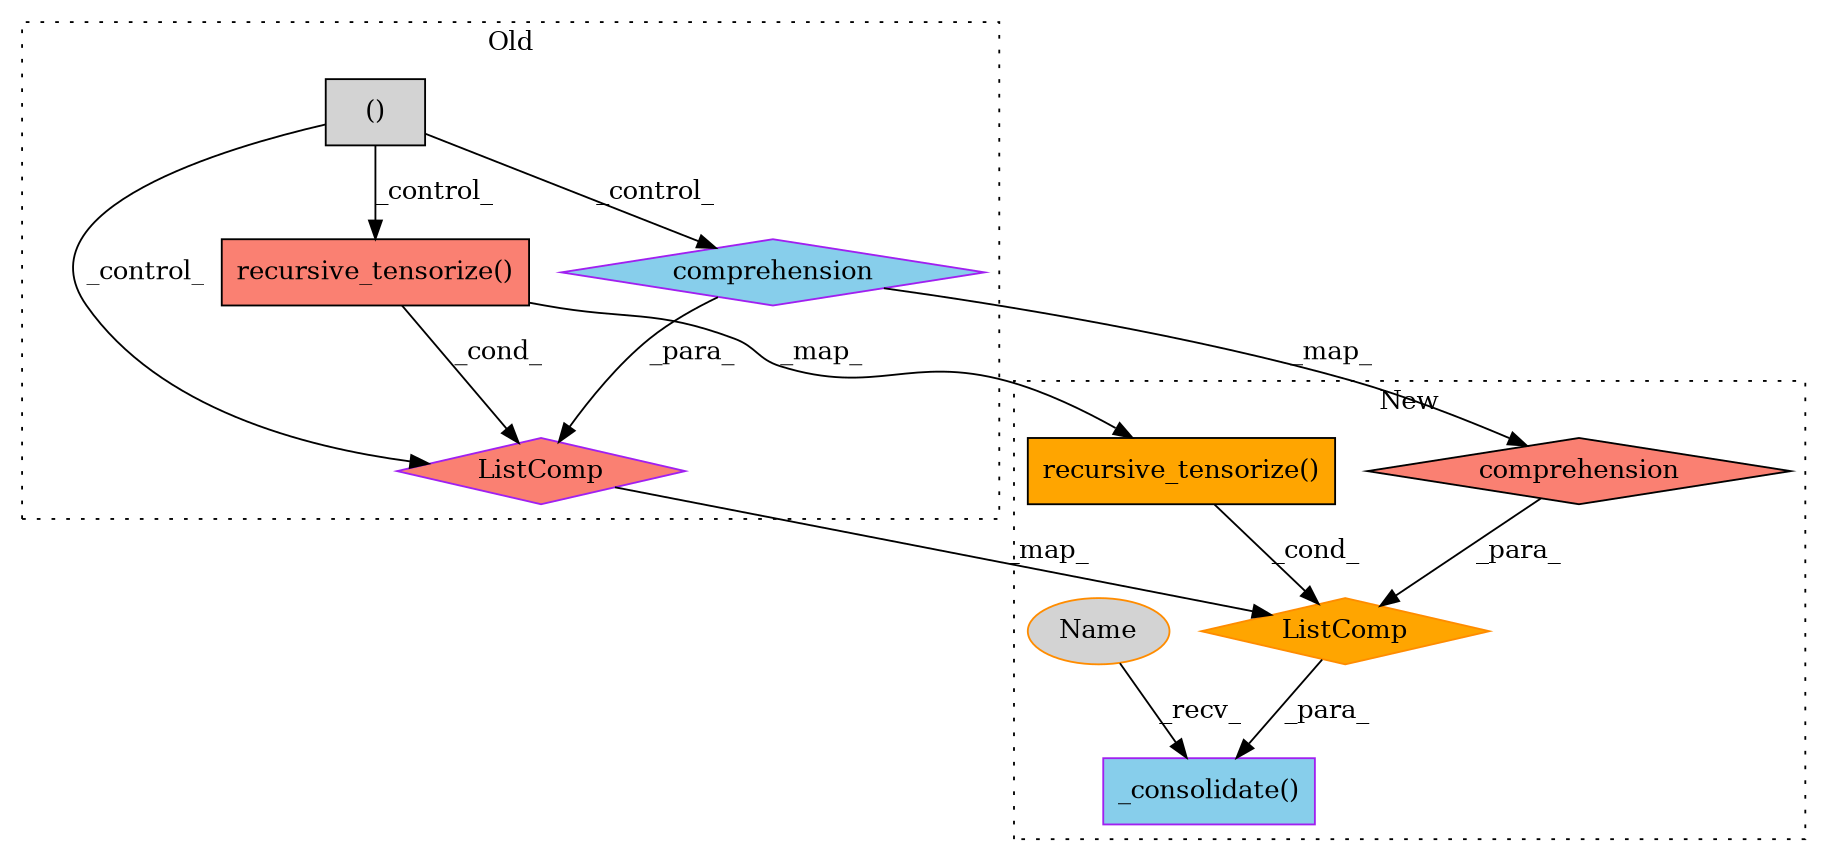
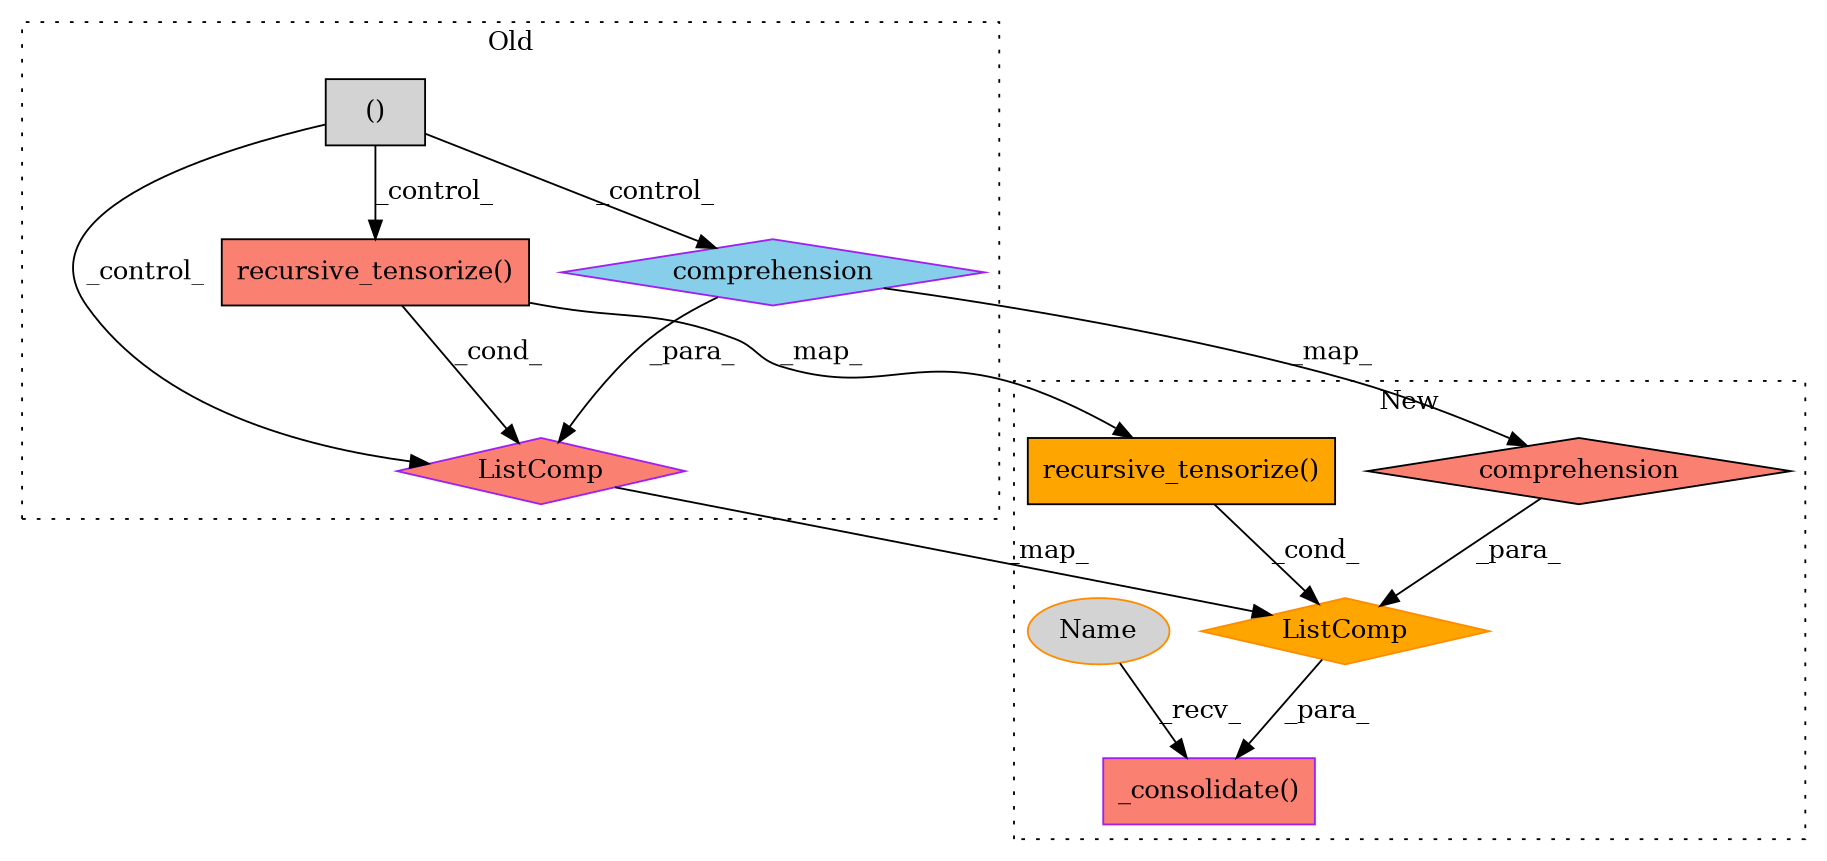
node "_consolidate()": fillcolor skyblue -> salmon
